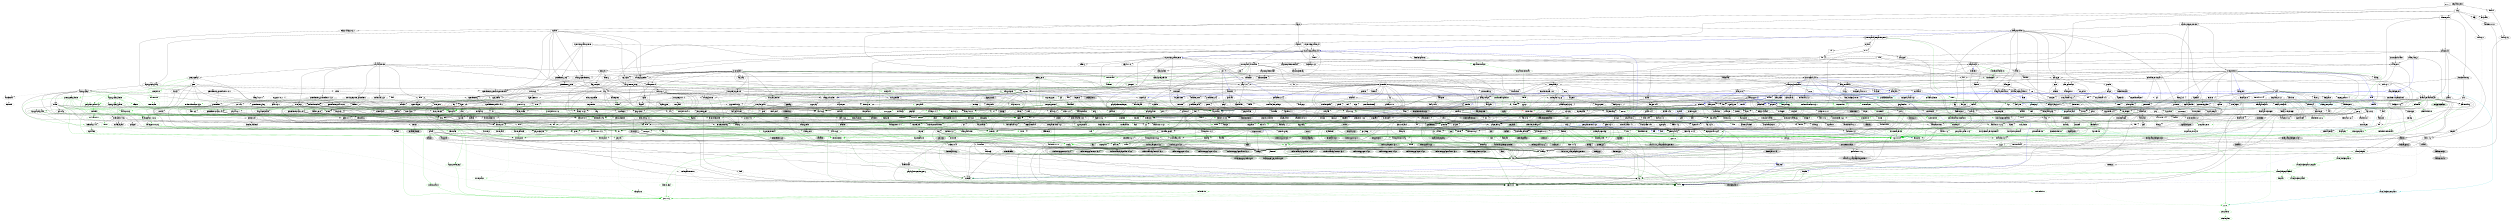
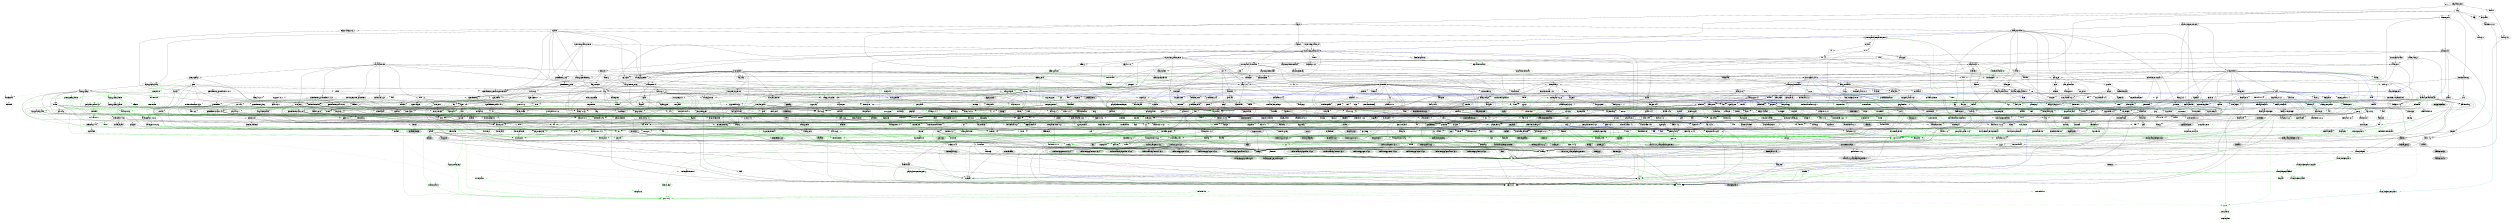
node "refinery-macros": added
